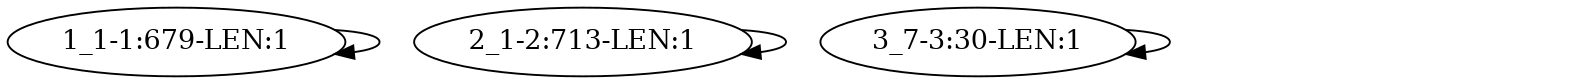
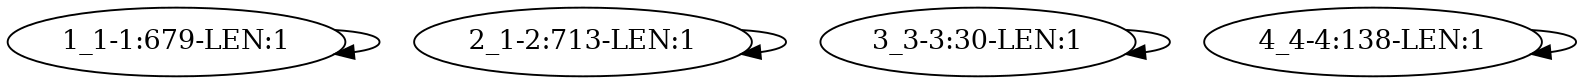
node "3_7-3:30-LEN:1": label "3_7-3:30-LEN:1" -> "3_3-3:30-LEN:1"
node "4_4-4:138-LEN:1": added
